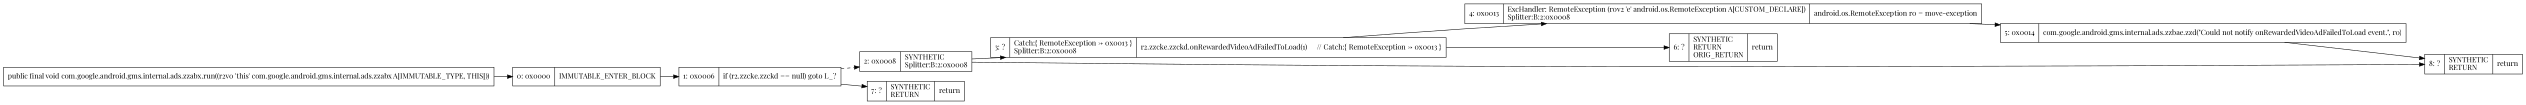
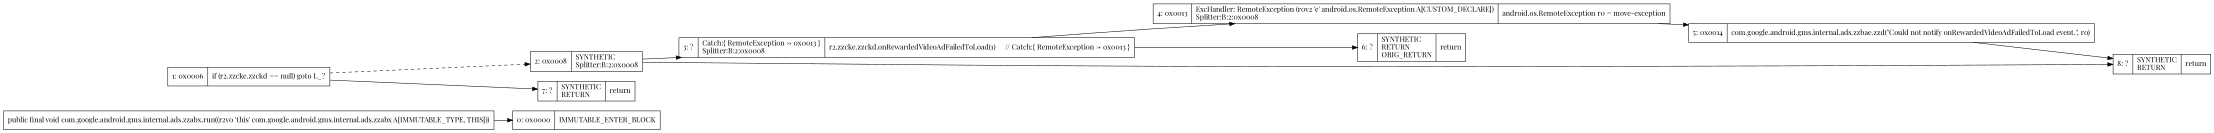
edge "0: 0x0000" -> "1: 0x0006": removed
